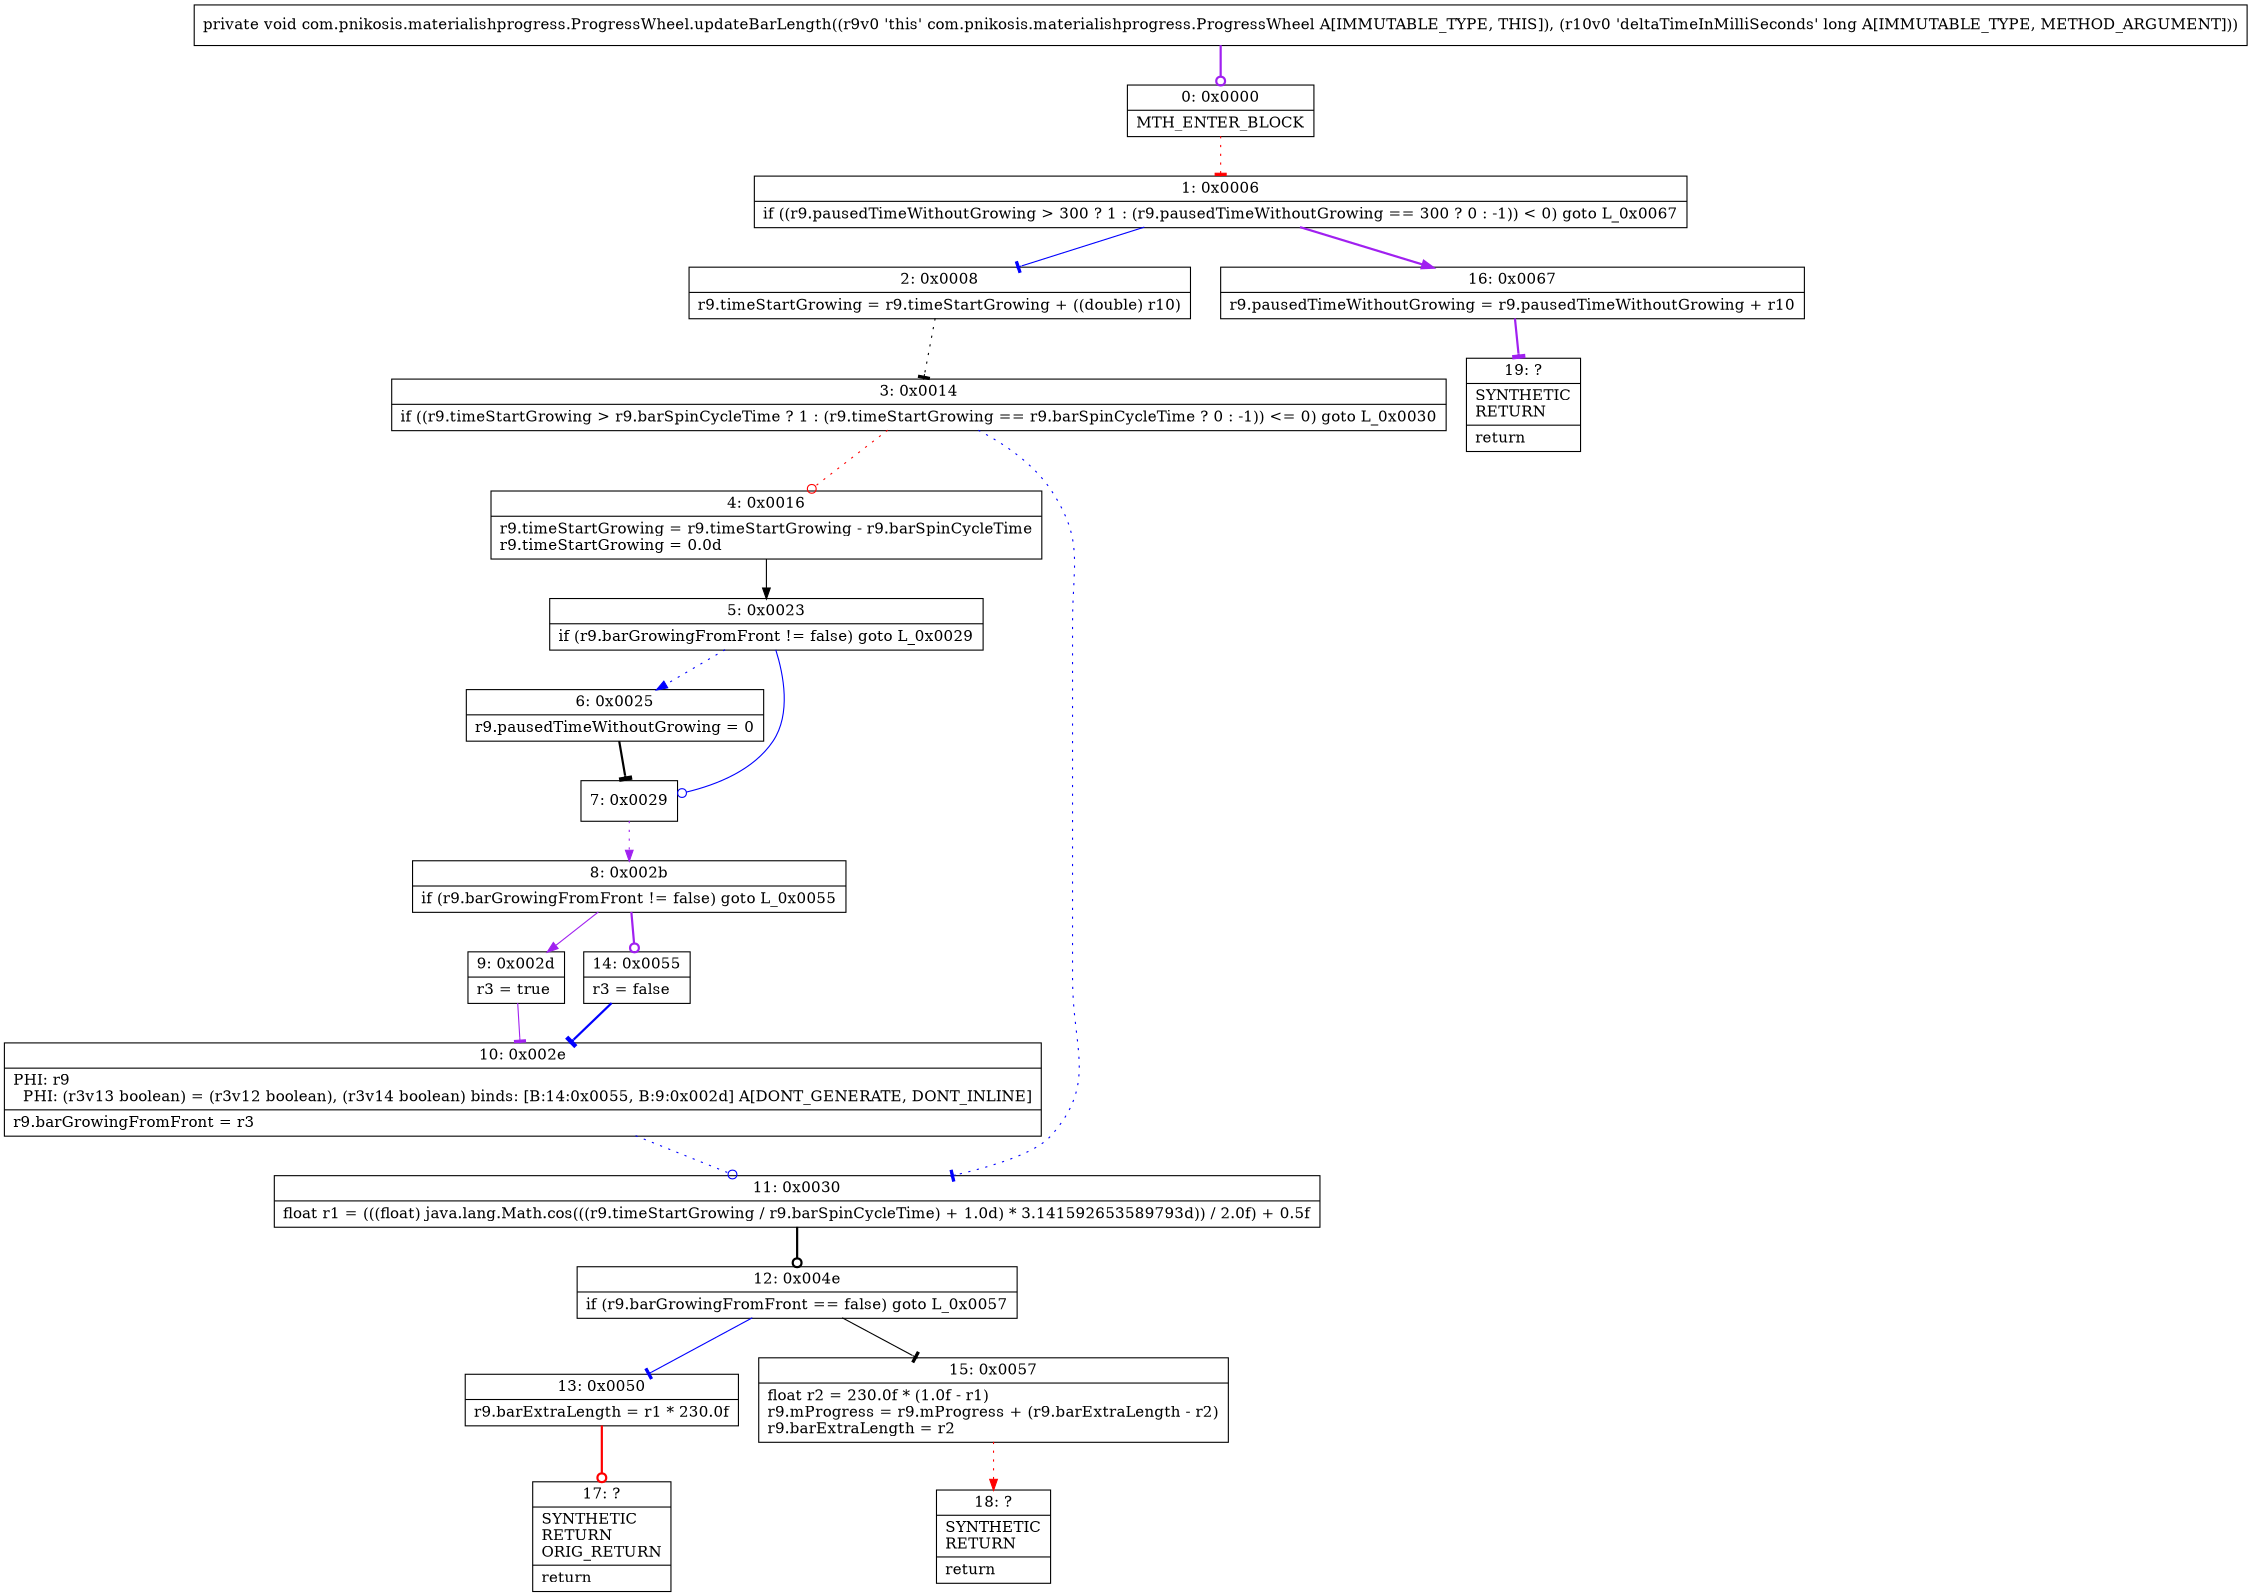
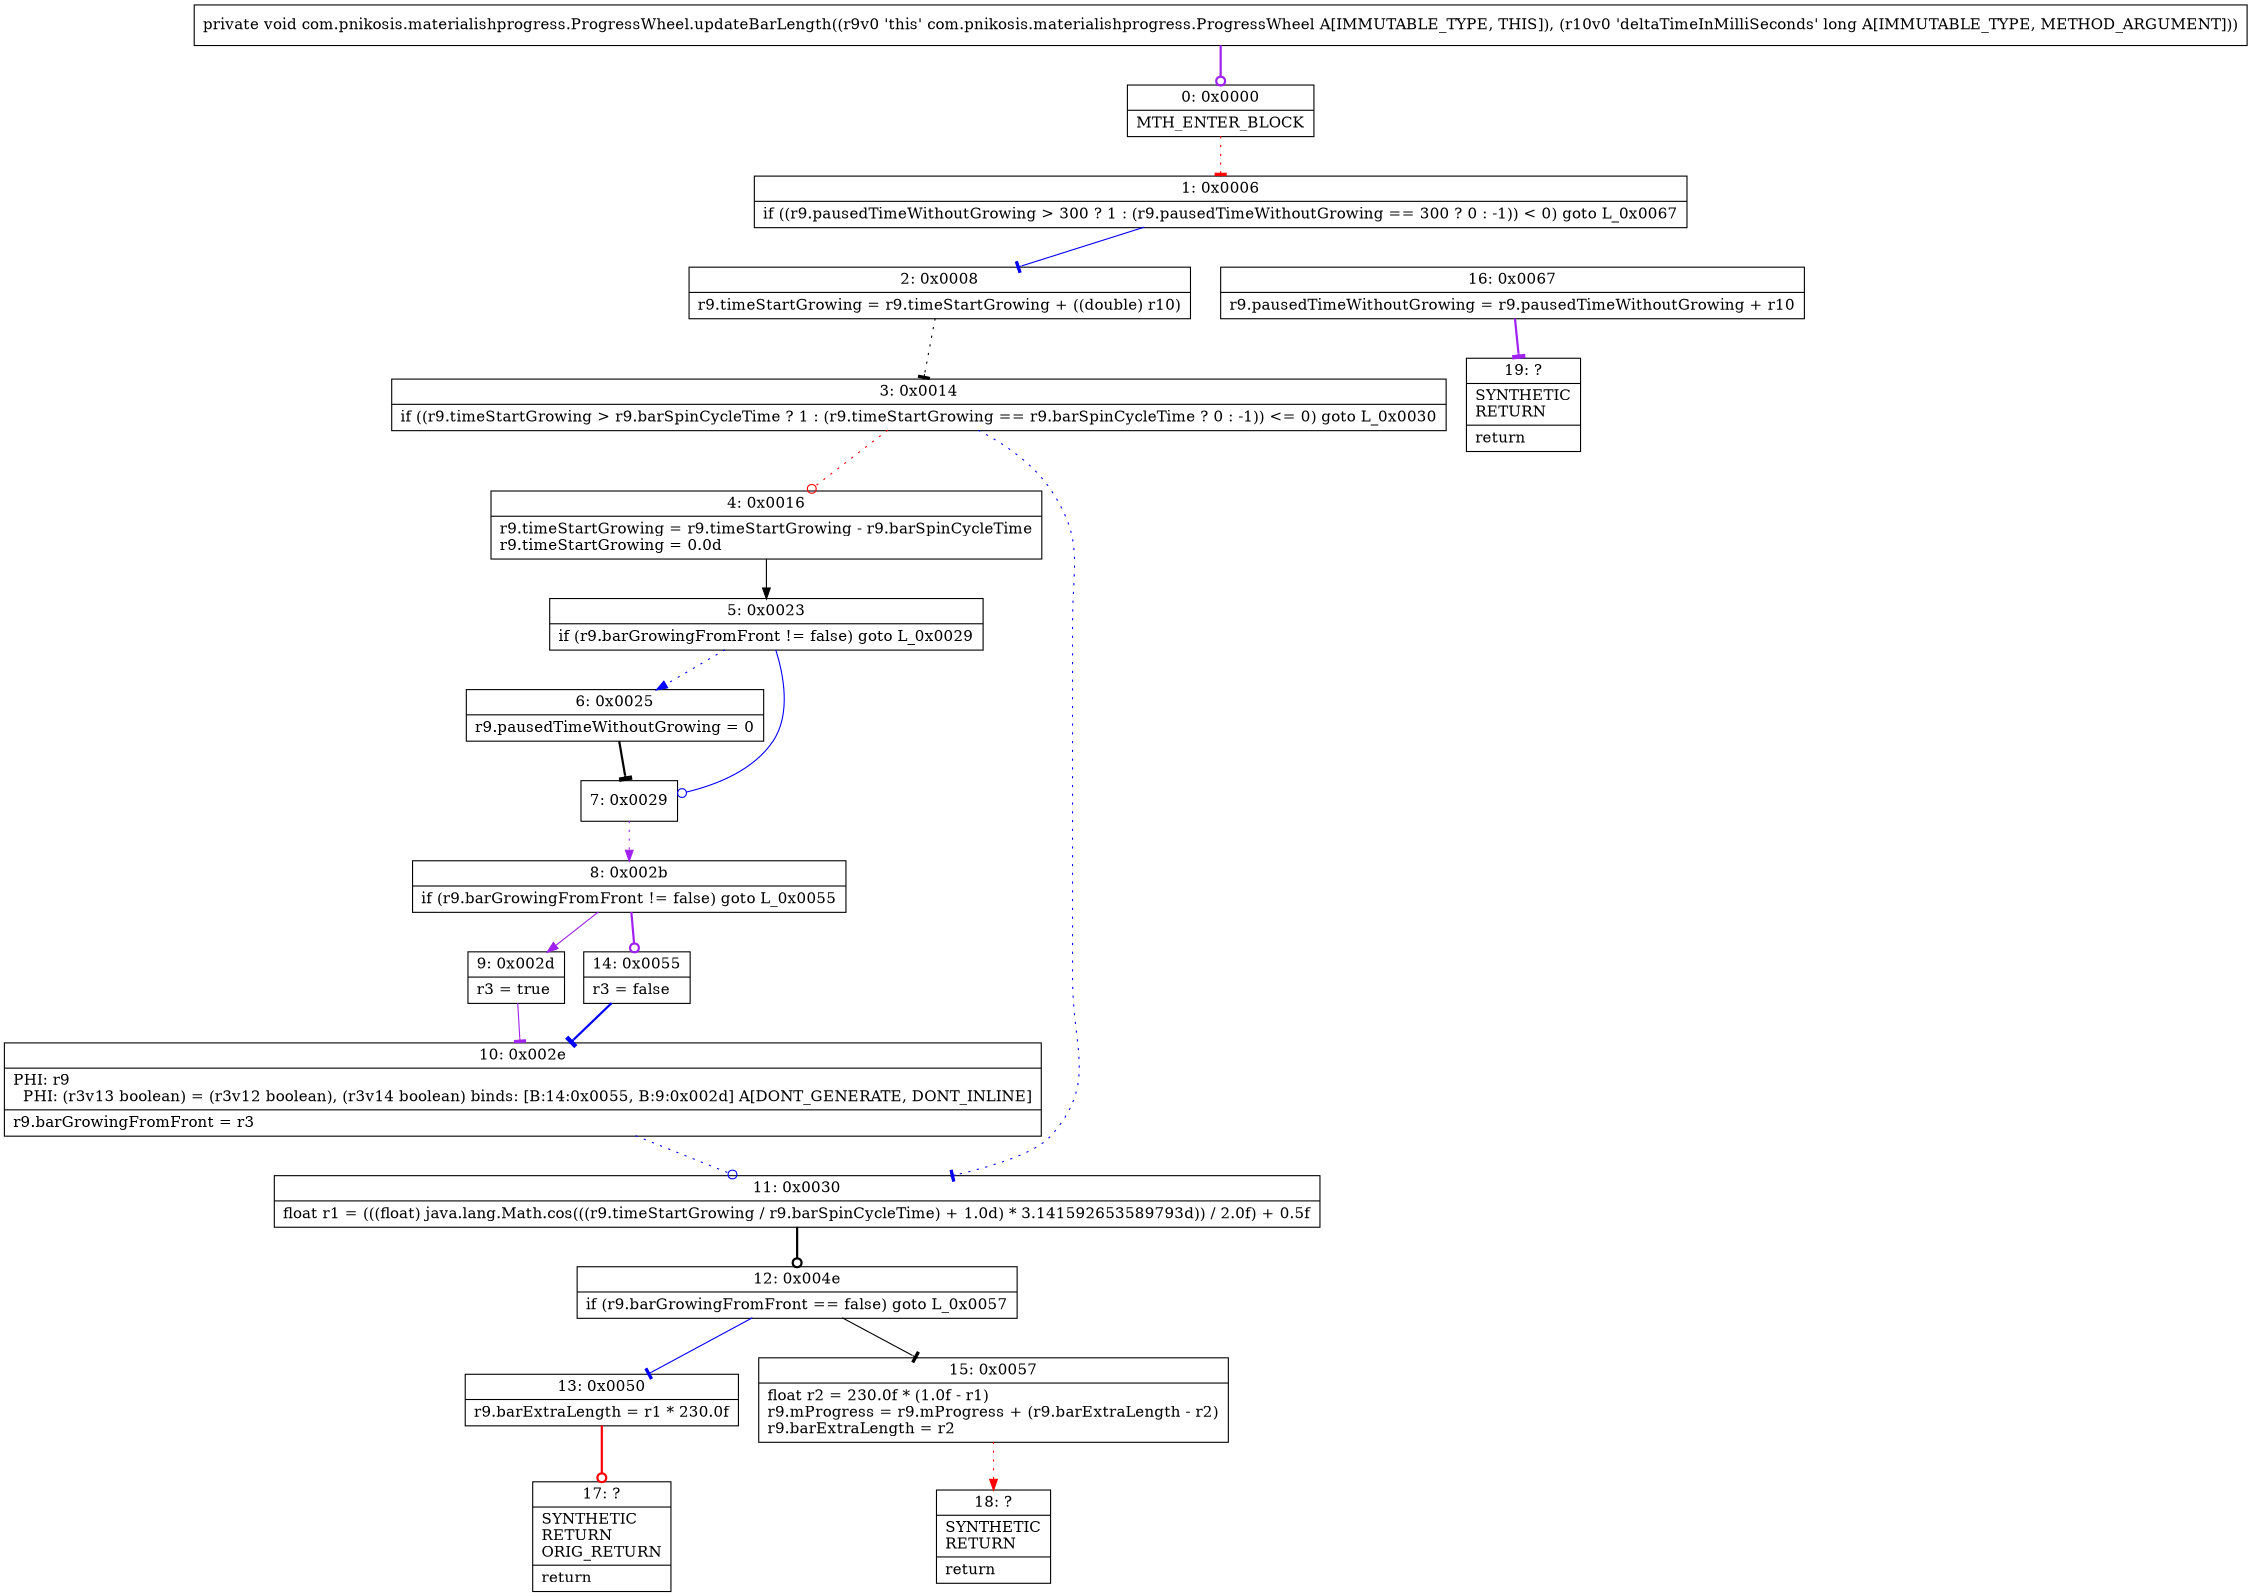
edge "1: 0x0006" -> "16: 0x0067": removed
